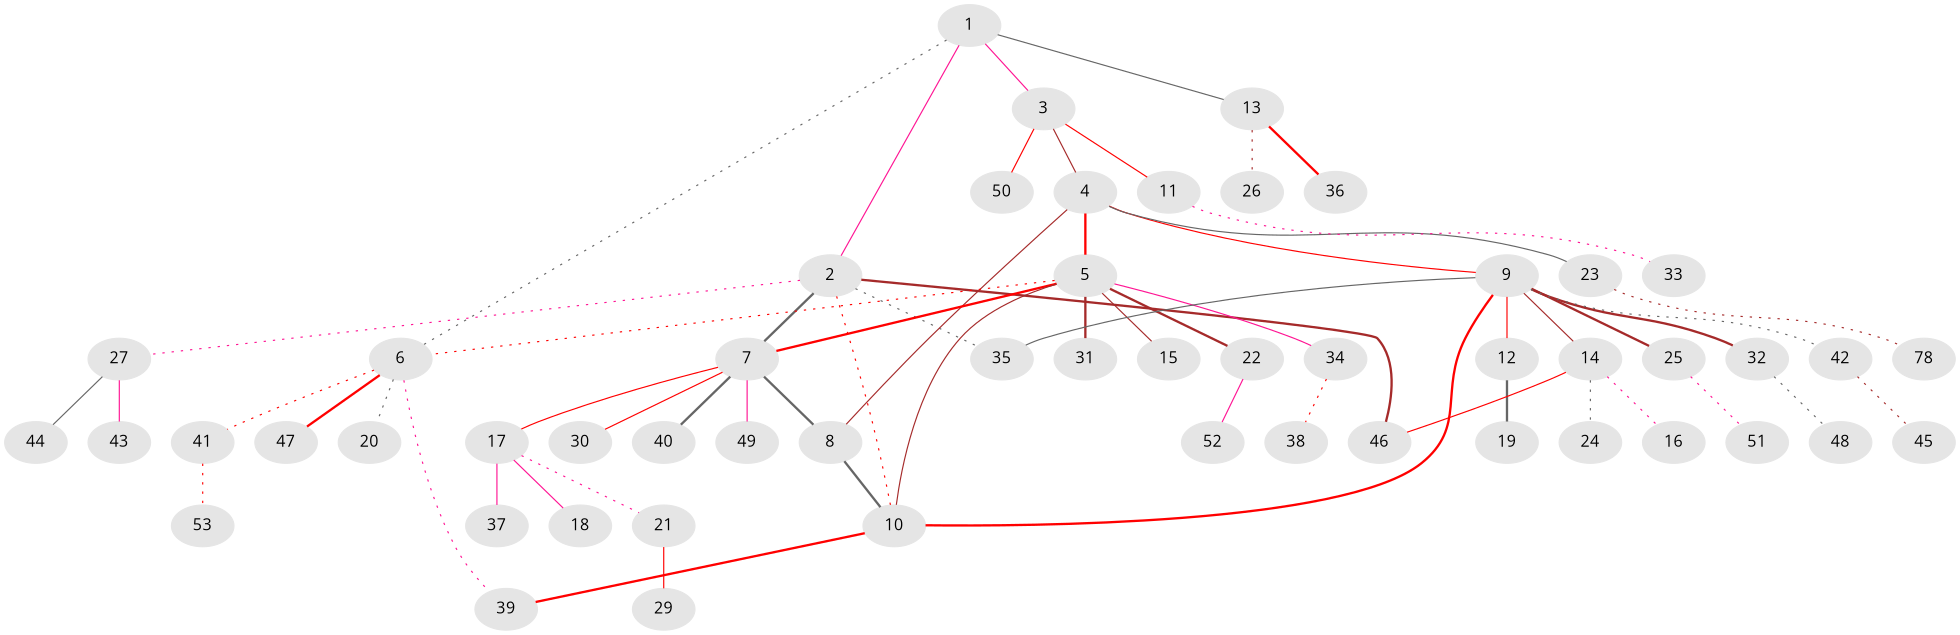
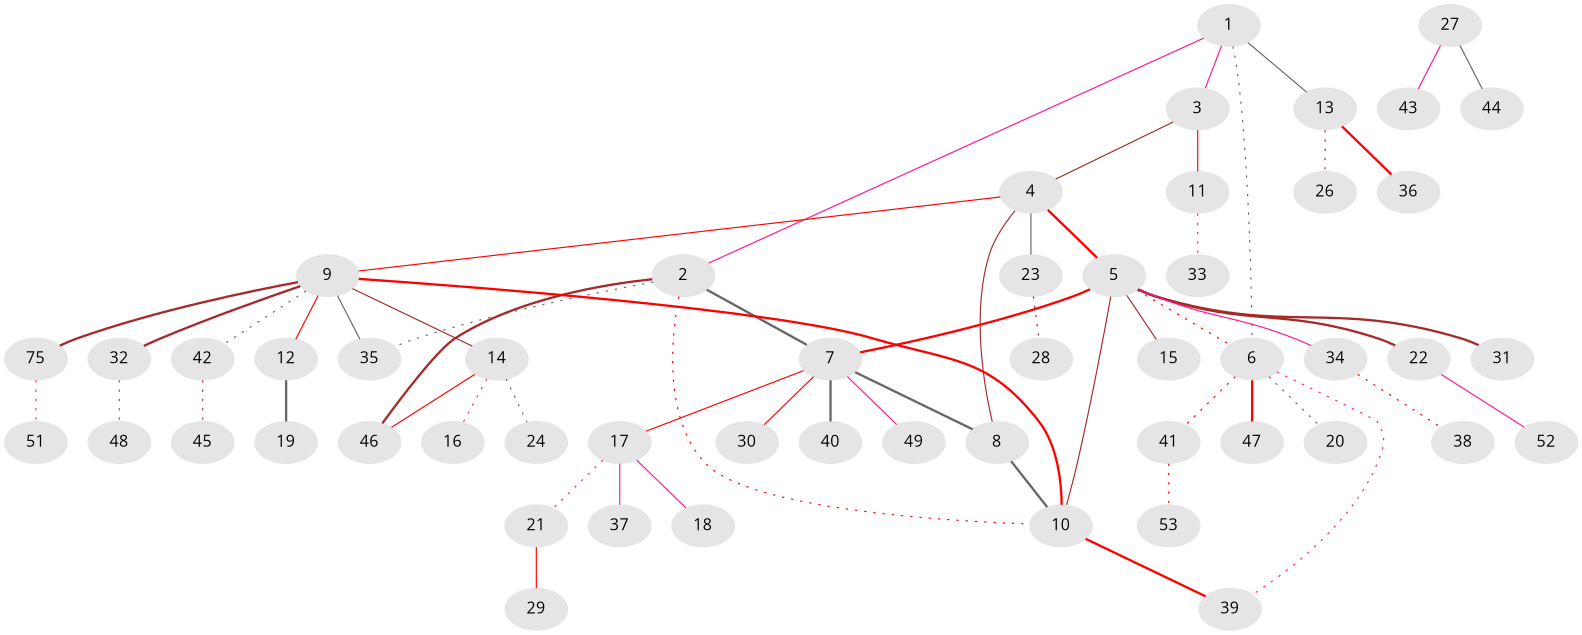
node "50": removed
edge "2" -- "27": removed
node "25": label "25" -> "75"
node "78": label "78" -> "28"
